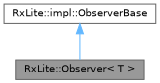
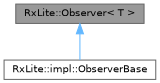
edge "RxLite::Observer< T >" -> "RxLite::impl::ObserverBase": reversed
